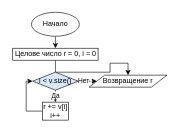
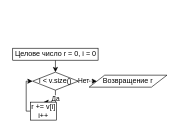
node "Начало": removed
edge "Начало" -> "Целове число r = 0, i = 0": removed
edge "Целове число r = 0, i = 0" -> "Возвращение r": now "Целове число r = 0, i = 0" -> "i < v.size()"
node "i < v.size()": fillcolor #dae8fc -> #ffffff
node "r += v[i] i++": moved (55, 111) -> (43, 111)
